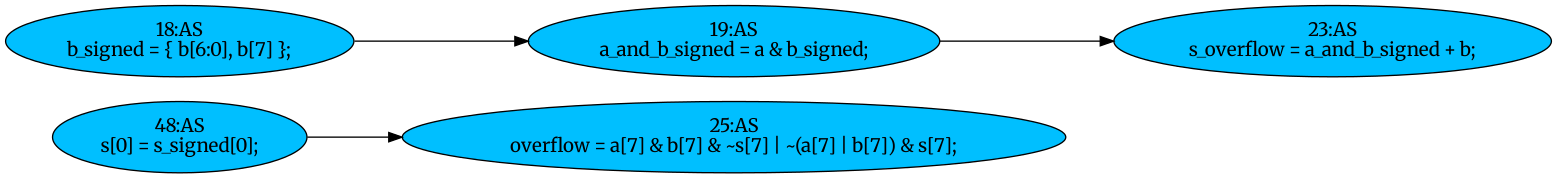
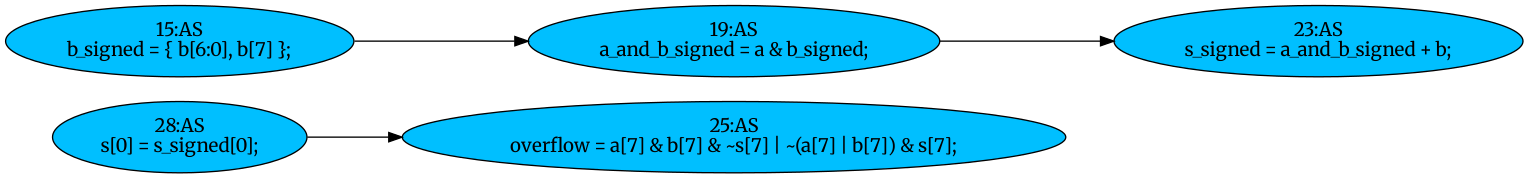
node "18:AS b_signed = { b[6:0], b[7] };": label "18:AS b_signed = { b[6:0], b[7] };" -> "15:AS b_signed = { b[6:0], b[7] };"
node "23:AS s_overflow = a_and_b_signed + b;": label "23:AS s_overflow = a_and_b_signed + b;" -> "23:AS s_signed = a_and_b_signed + b;"
node "48:AS s[0] = s_signed[0];": label "48:AS s[0] = s_signed[0];" -> "28:AS s[0] = s_signed[0];"
